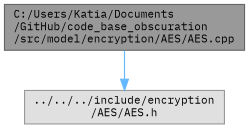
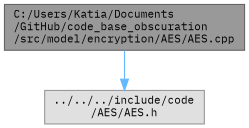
node "../../../include/encryption /AES/AES.h": label "../../../include/encryption /AES/AES.h" -> "../../../include/code /AES/AES.h"
